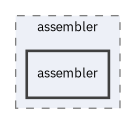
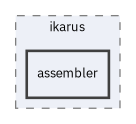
cluster "assembler": label "assembler" -> "ikarus"
